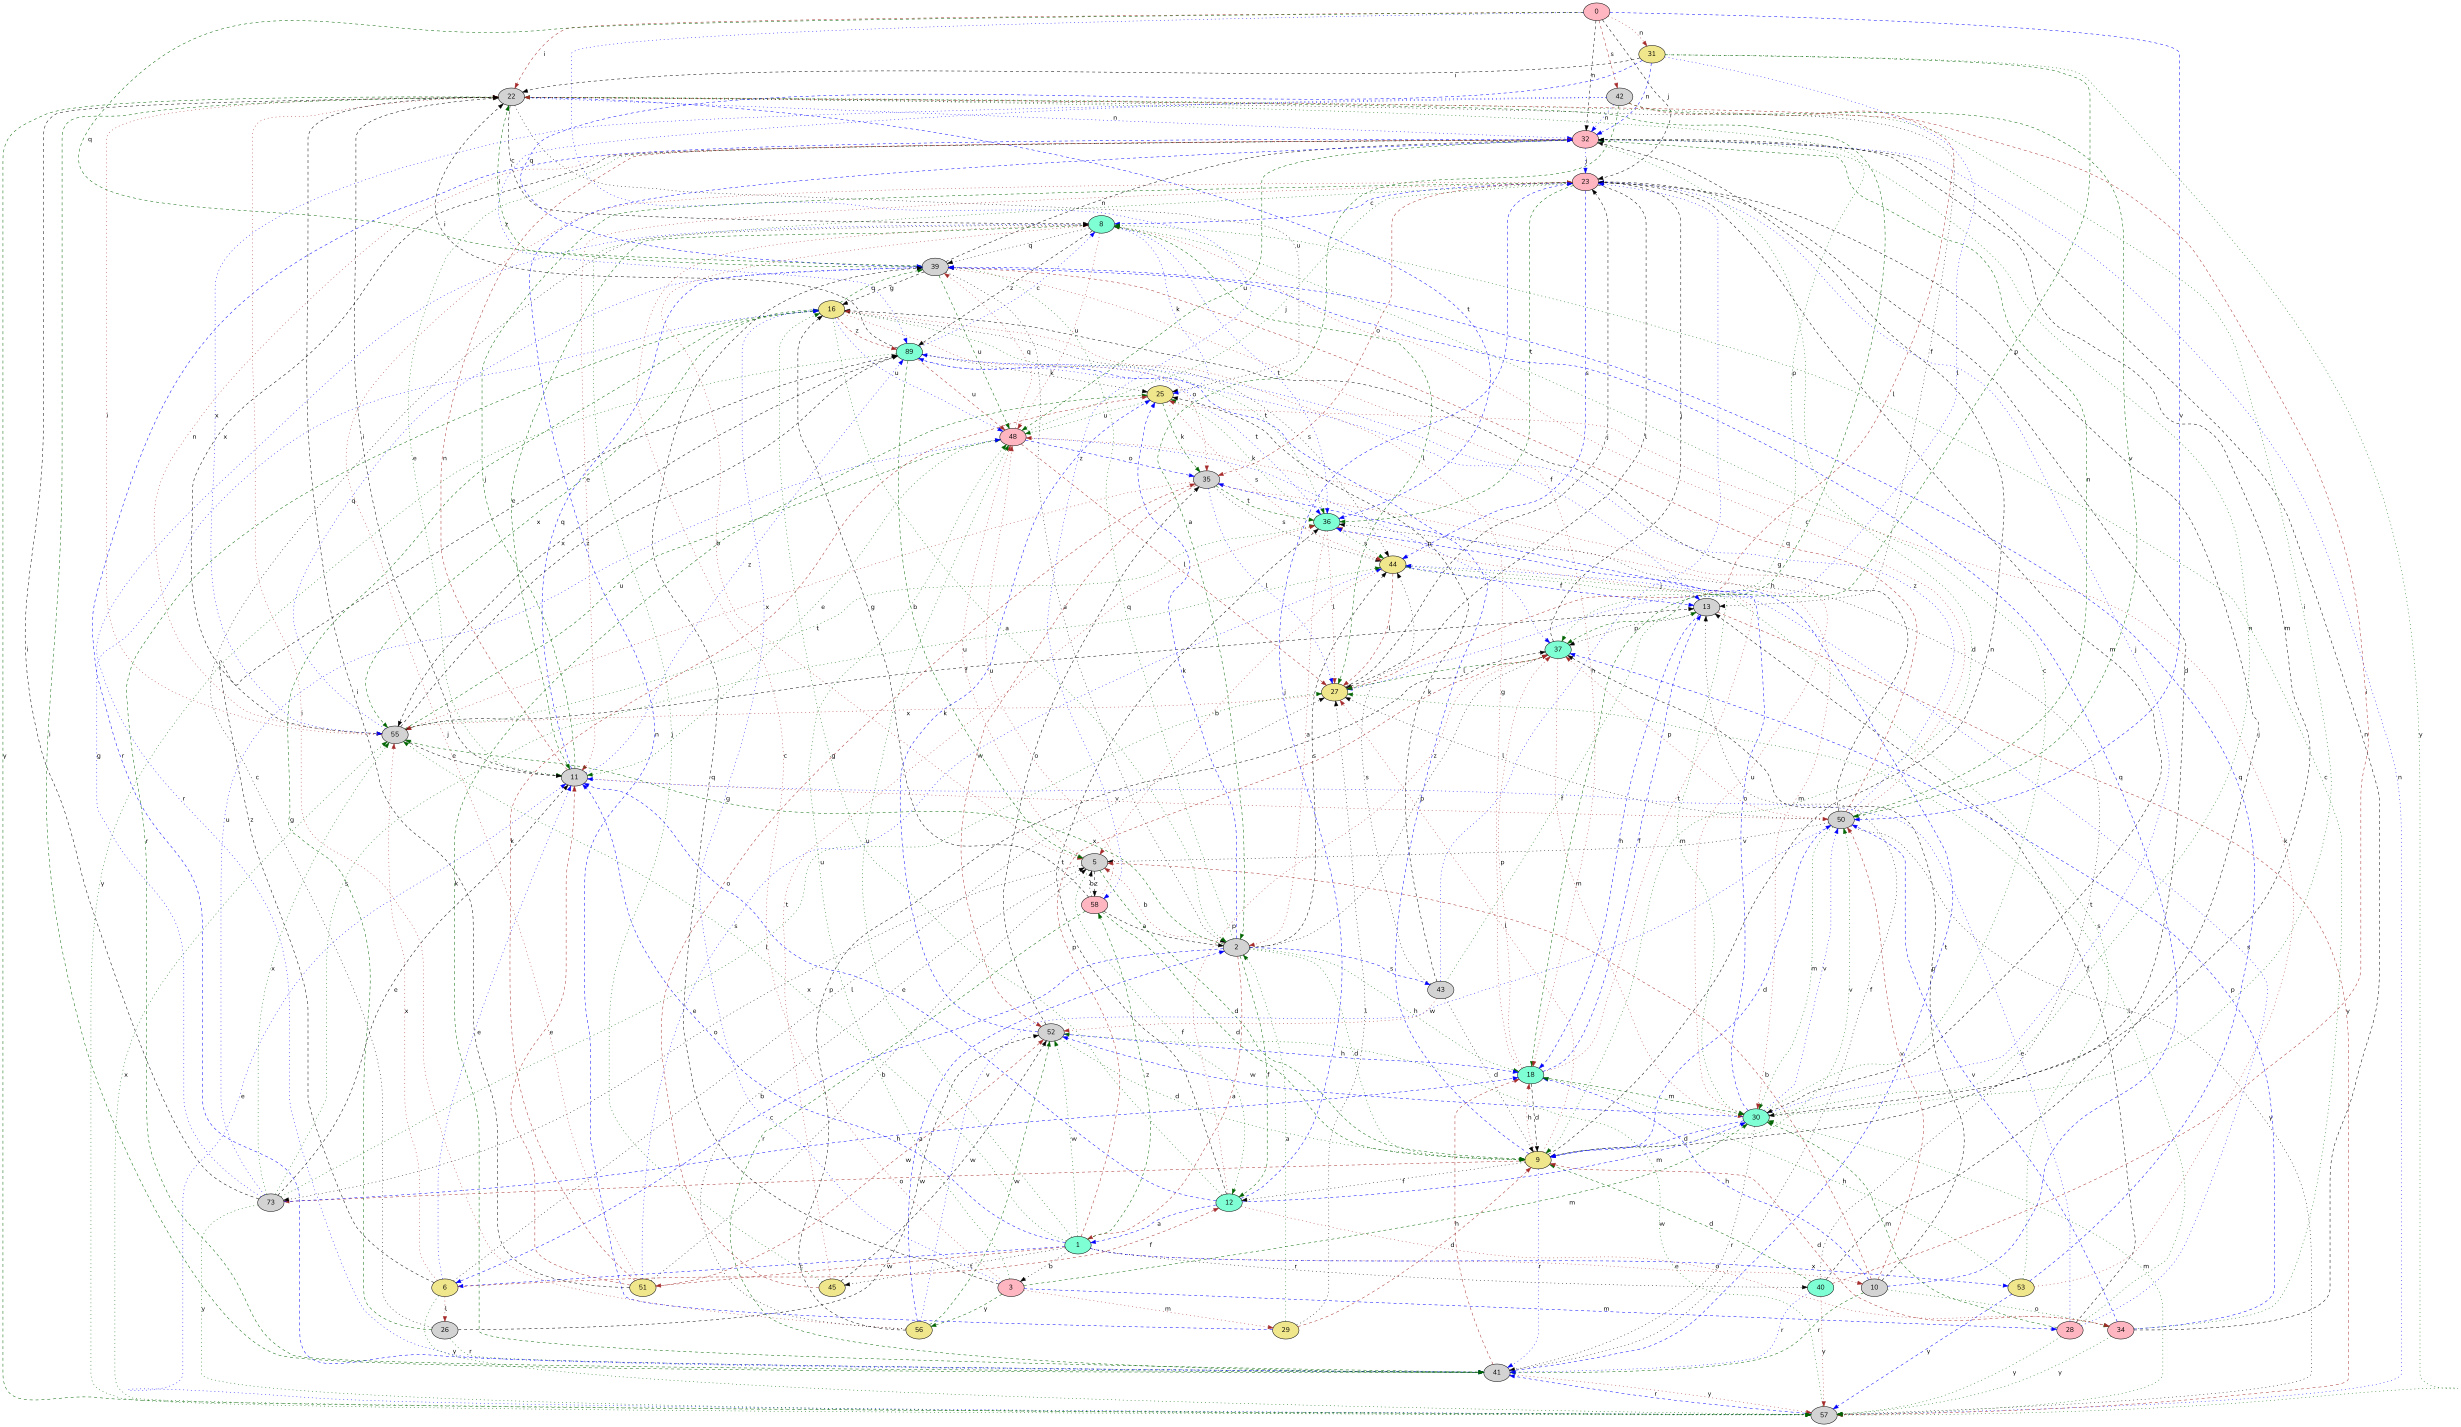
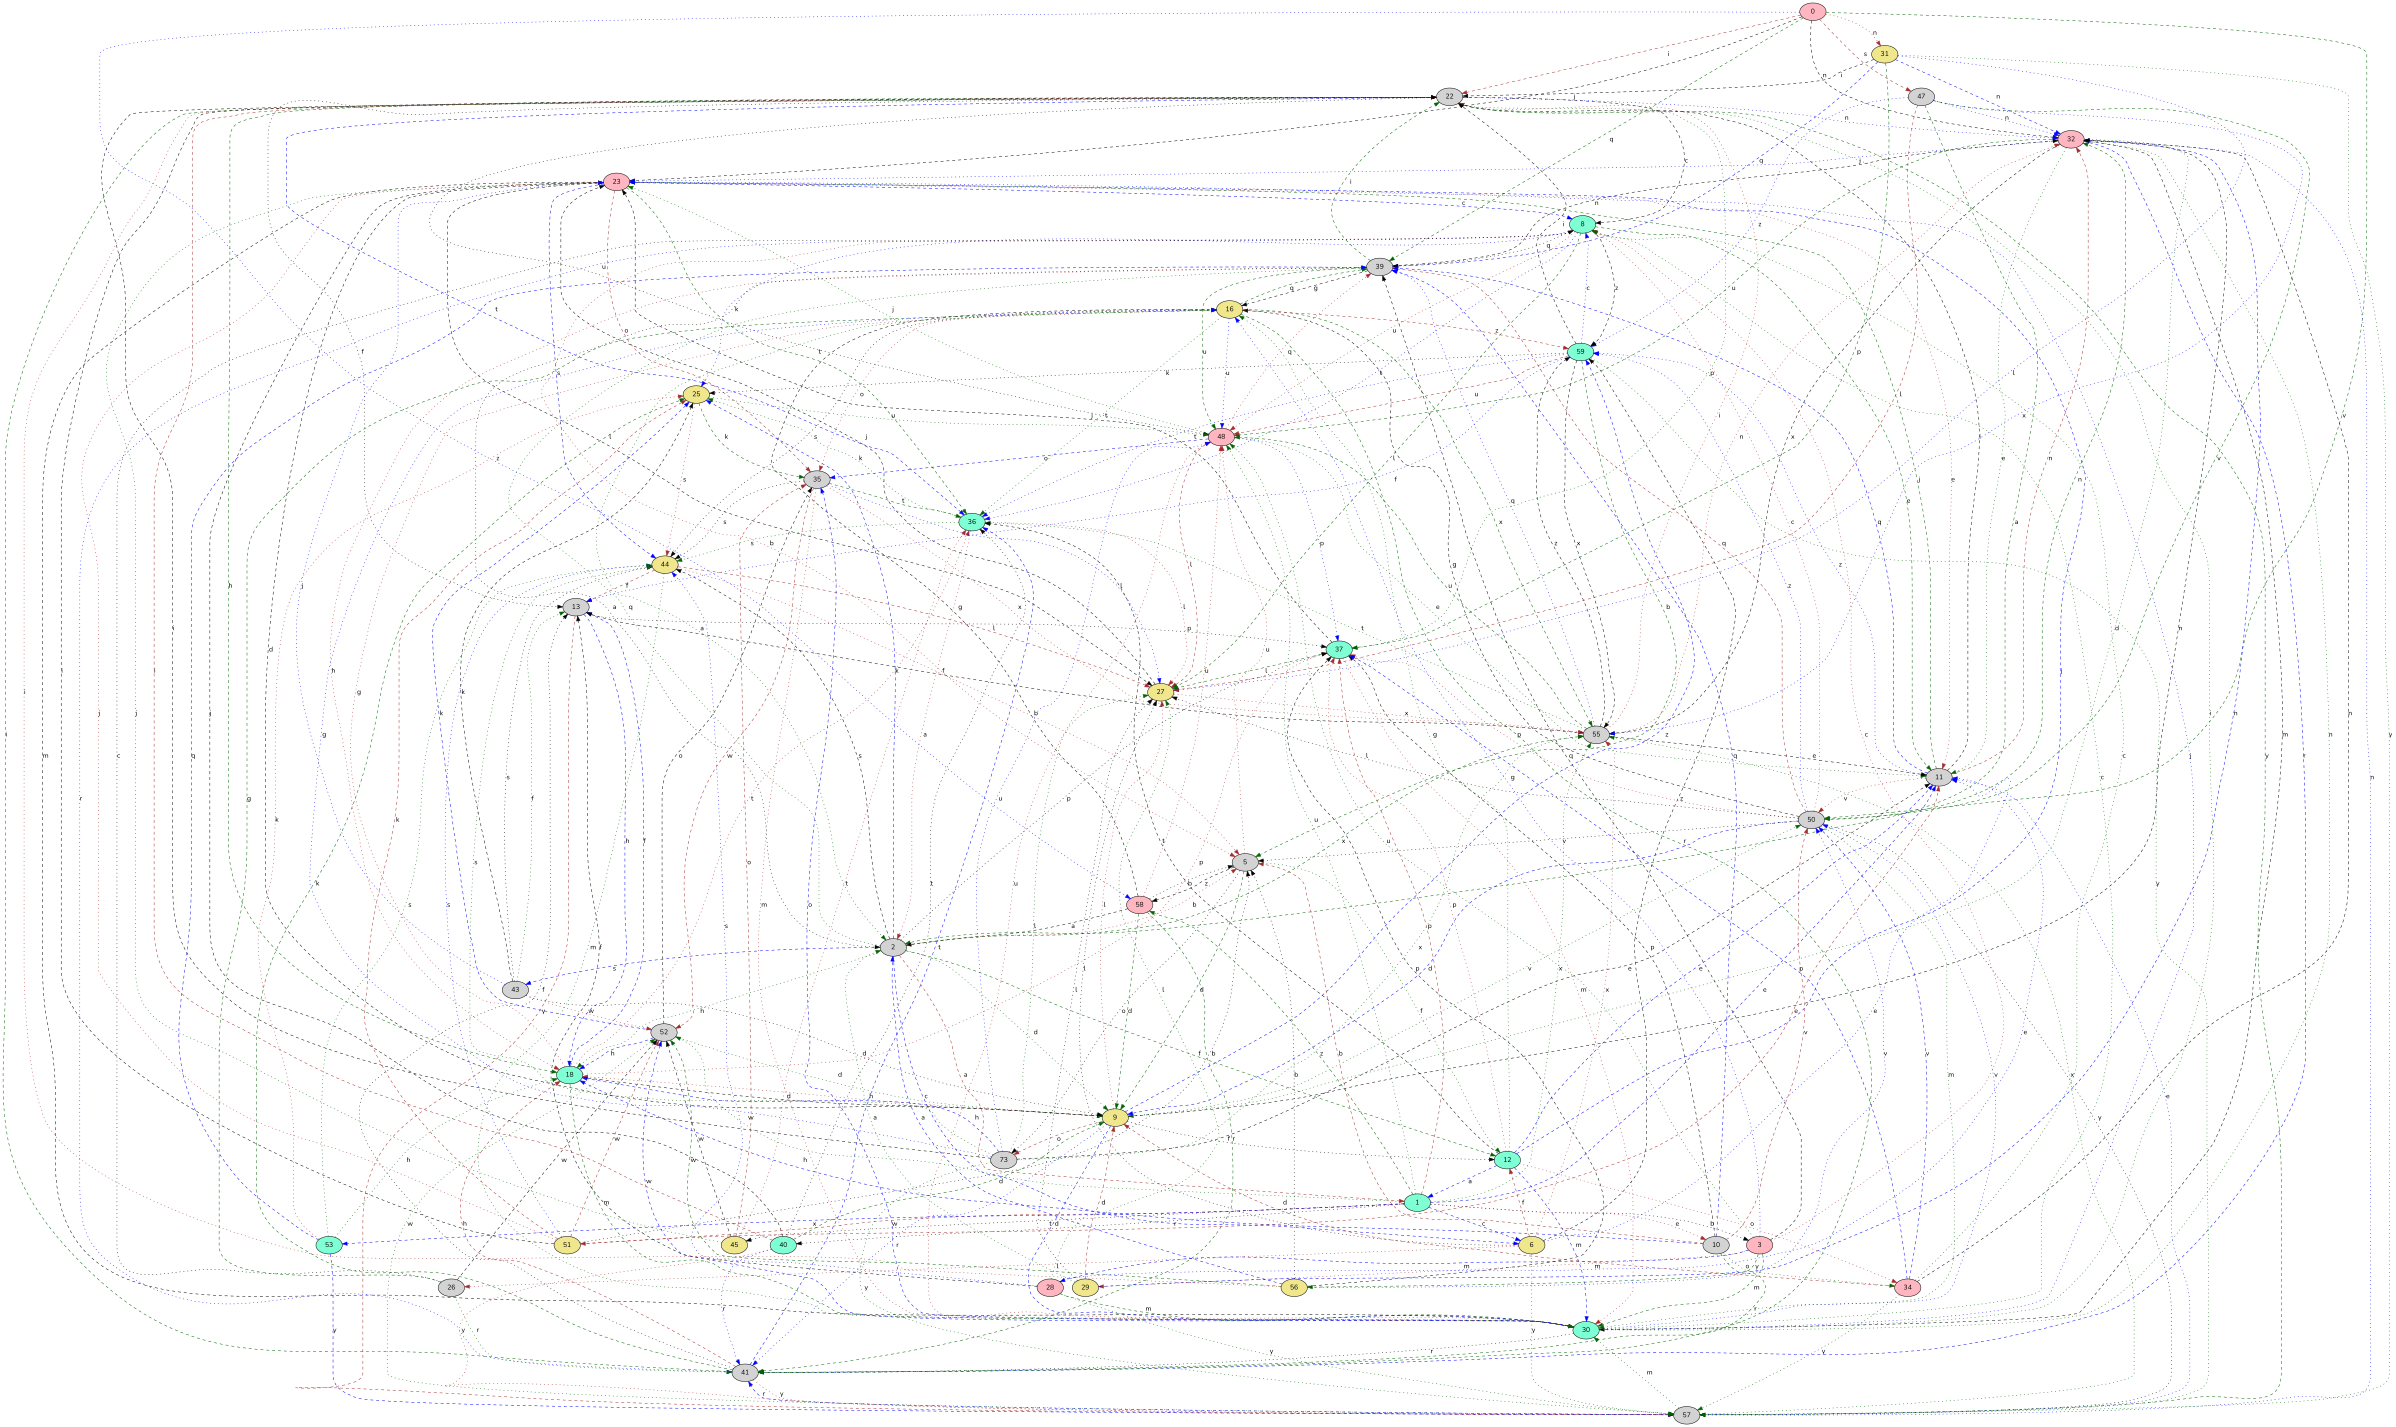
node "42": label "42" -> "47"
edge "22" -> "25": now "22" -> "48"
edge "0" -> "50": color blue -> darkgreen
node "89": label "89" -> "59"
edge "44" -> "13": color blue -> brown
edge "30" -> "9": reversed
node "53": fillcolor khaki -> aquamarine
